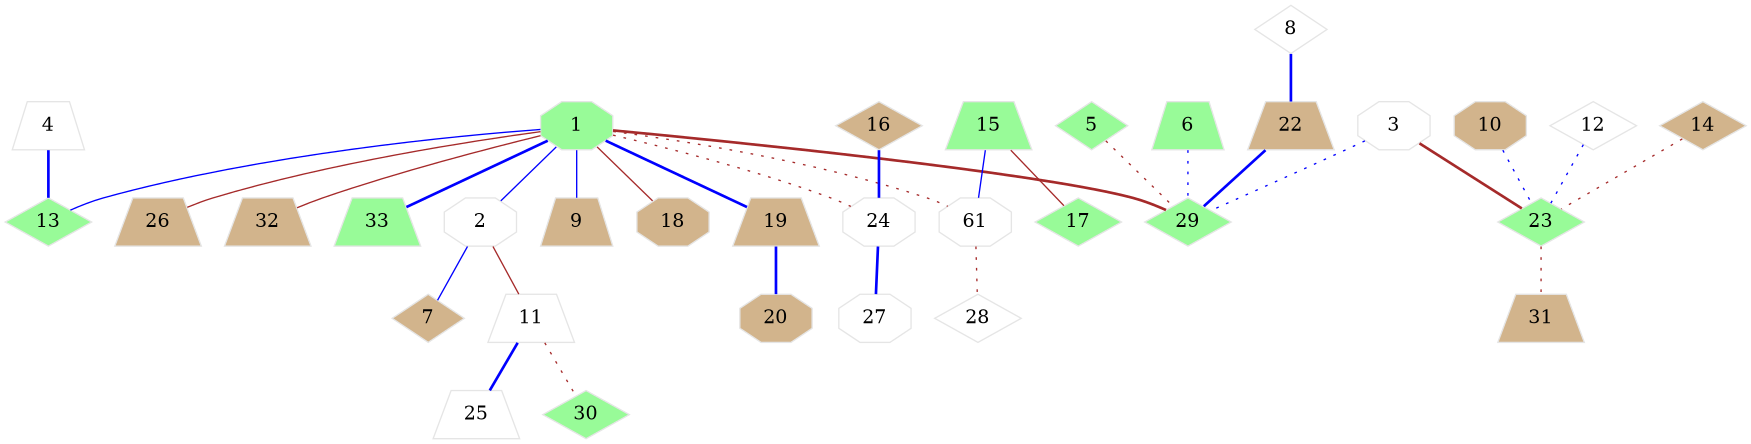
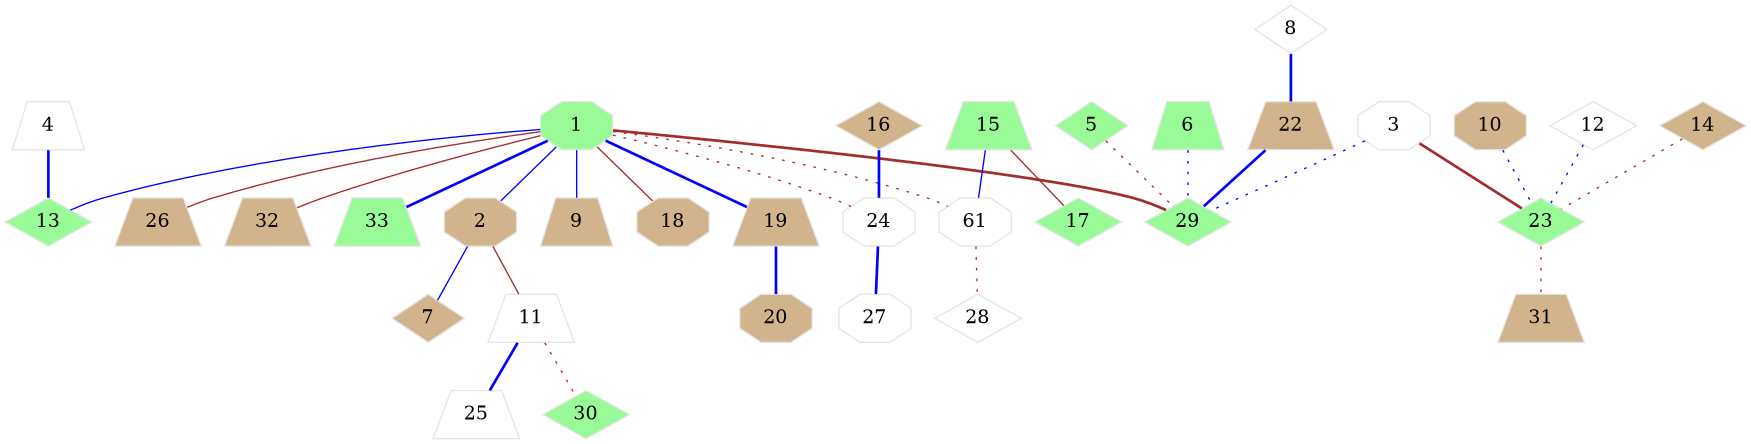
node "2": fillcolor white -> tan
